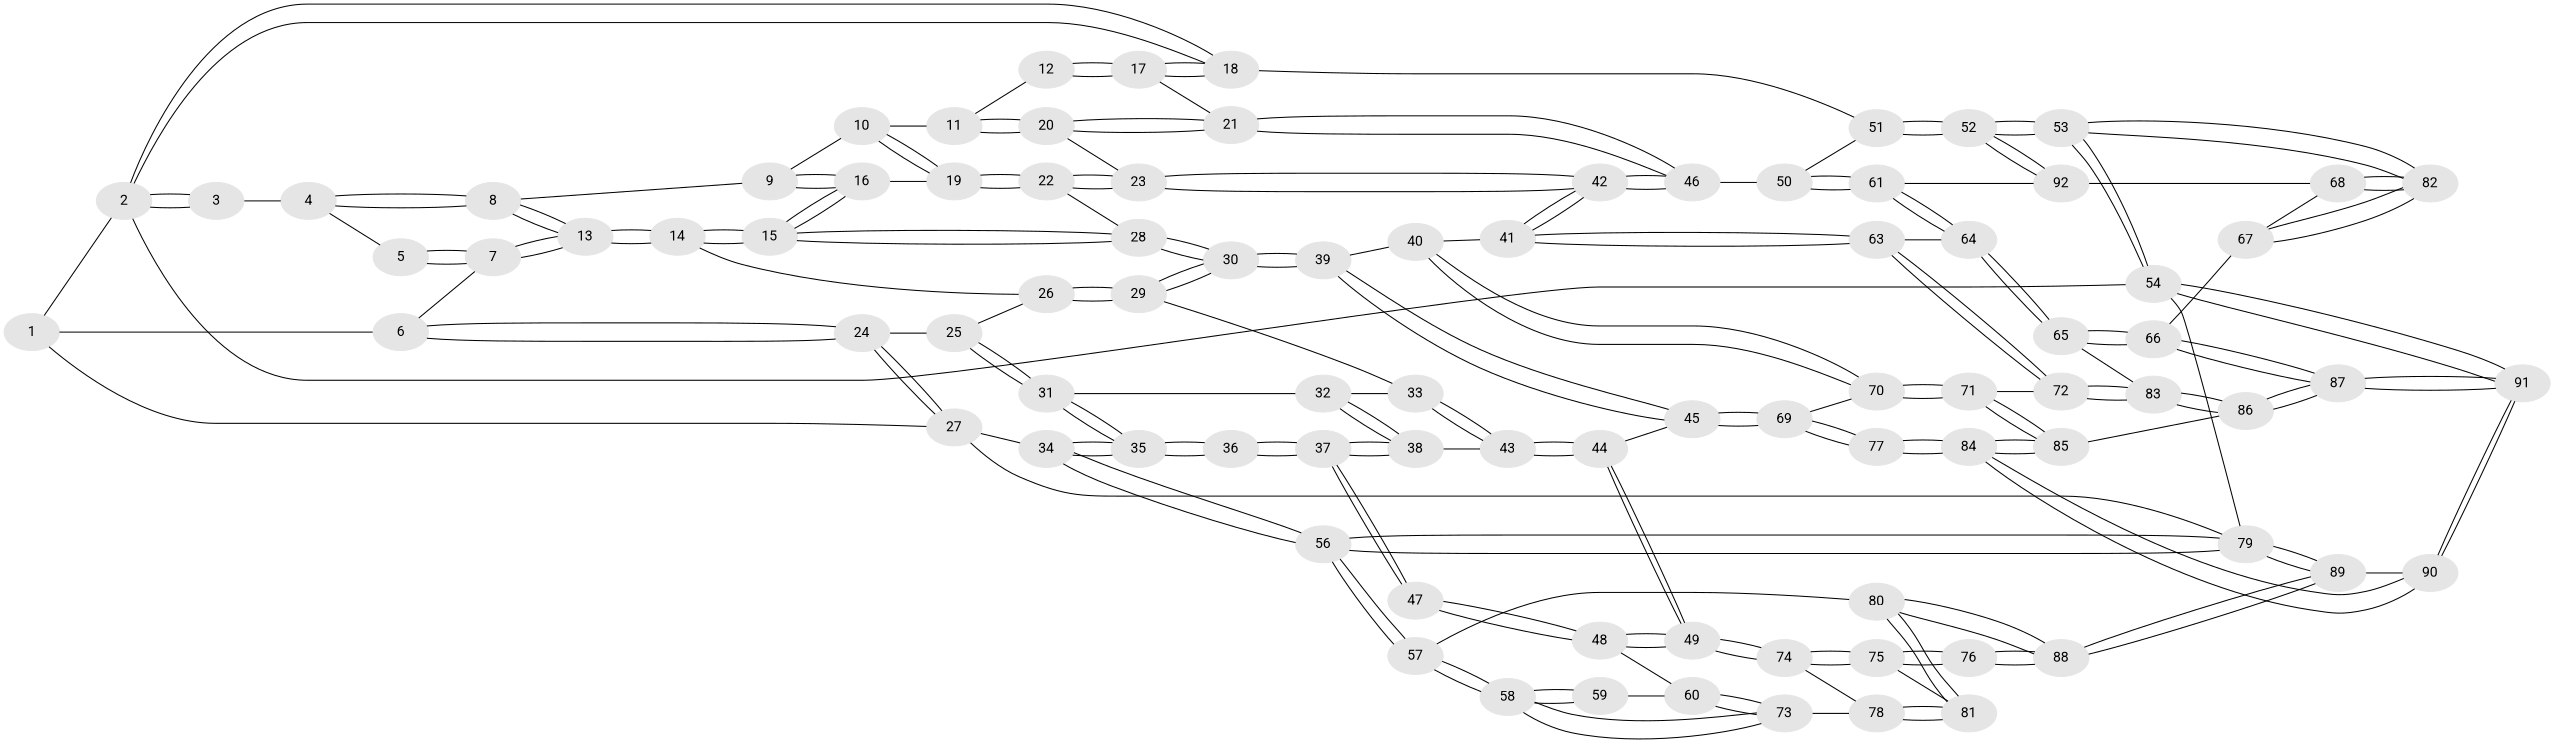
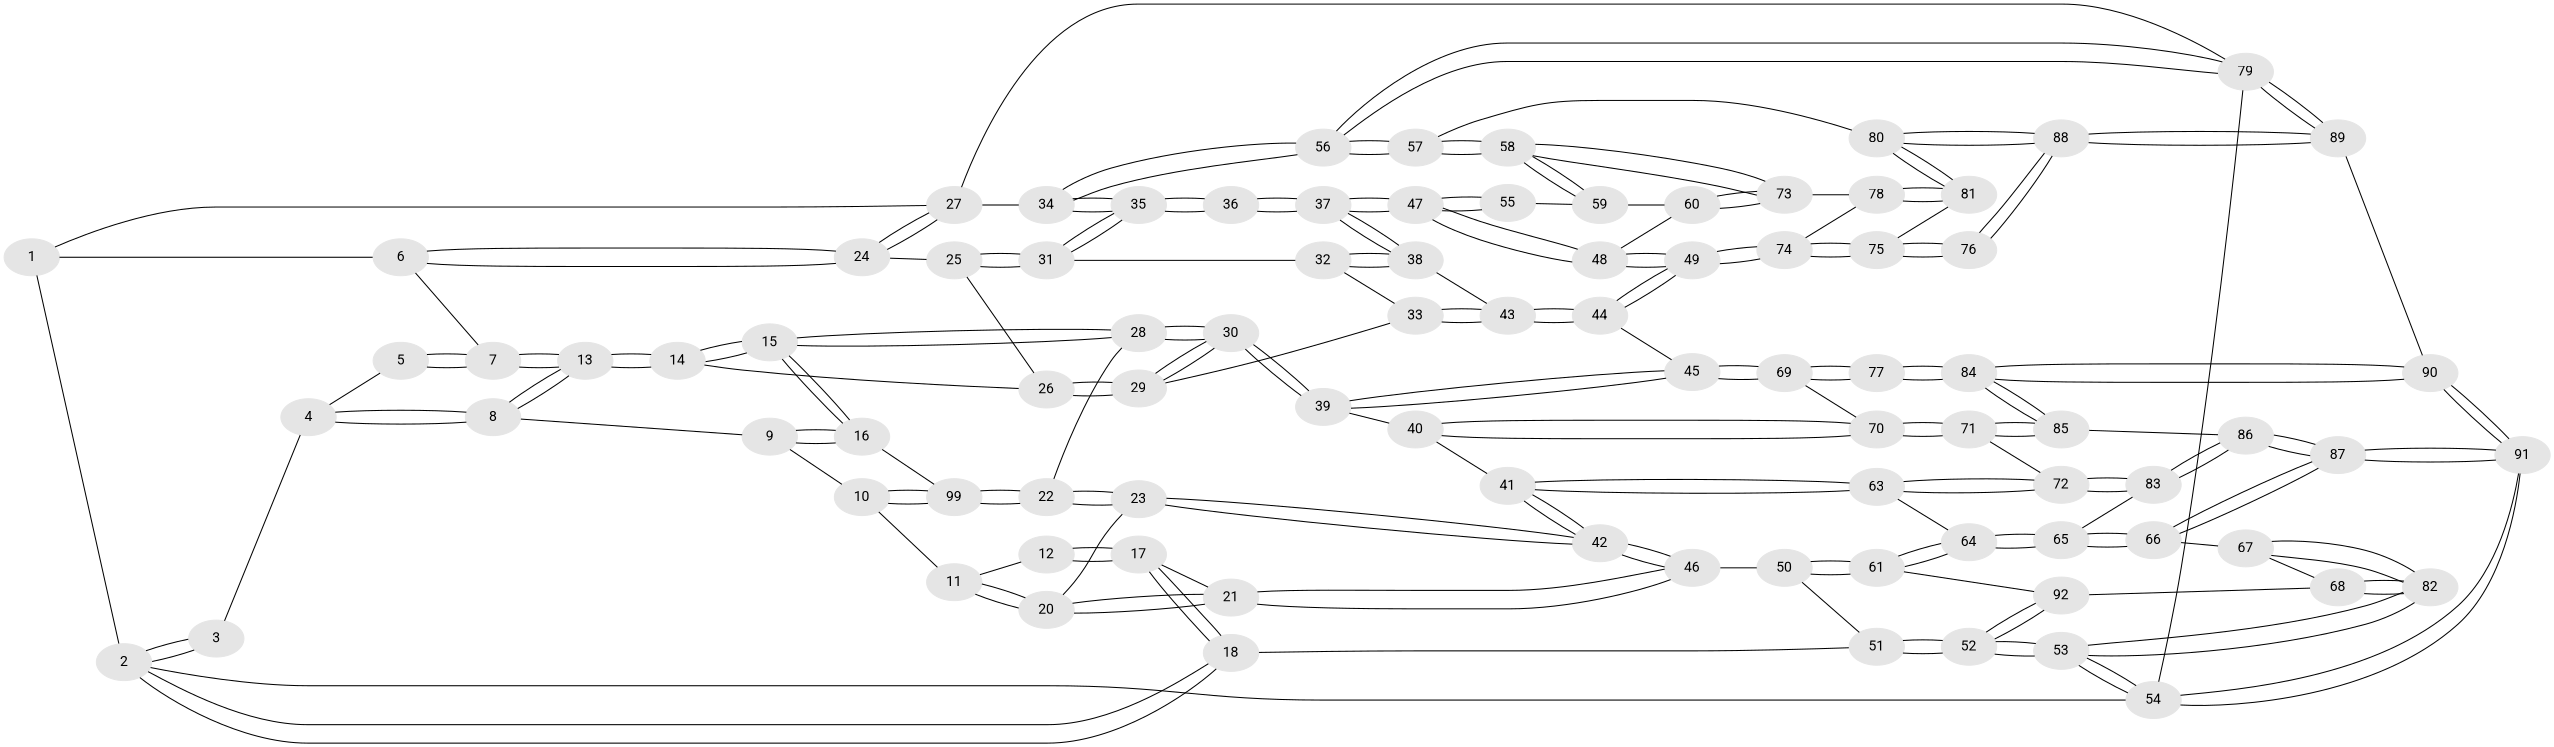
node "19": label "19" -> "99"
node "55": added
